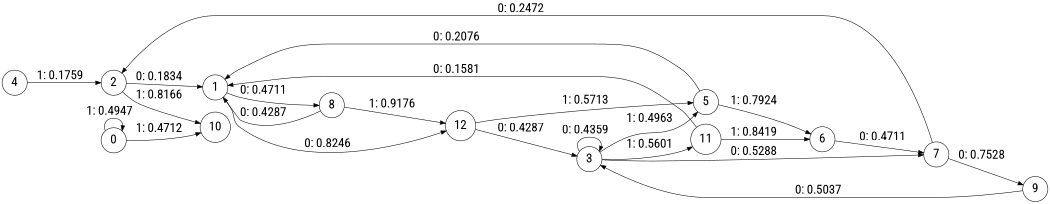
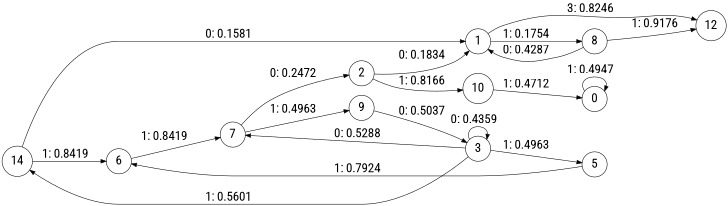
edge "5" -> "1": removed, label "0: 0.2076"
node "4": removed
edge "1" -> "8": label "0: 0.4711   " -> "1: 0.1754   "
edge "12" -> "5": removed, label "1: 0.5713"
edge "6" -> "7": label "0: 0.4711   " -> "1: 0.8419   "
edge "0" -> "10": reversed
node "11": label "11" -> "14"
edge "12" -> "3": removed, label "0: 0.4287"
edge "1" -> "12": label "0: 0.8246   " -> "3: 0.8246   "
edge "7" -> "9": label "0: 0.7528   " -> "1: 0.4963   "
